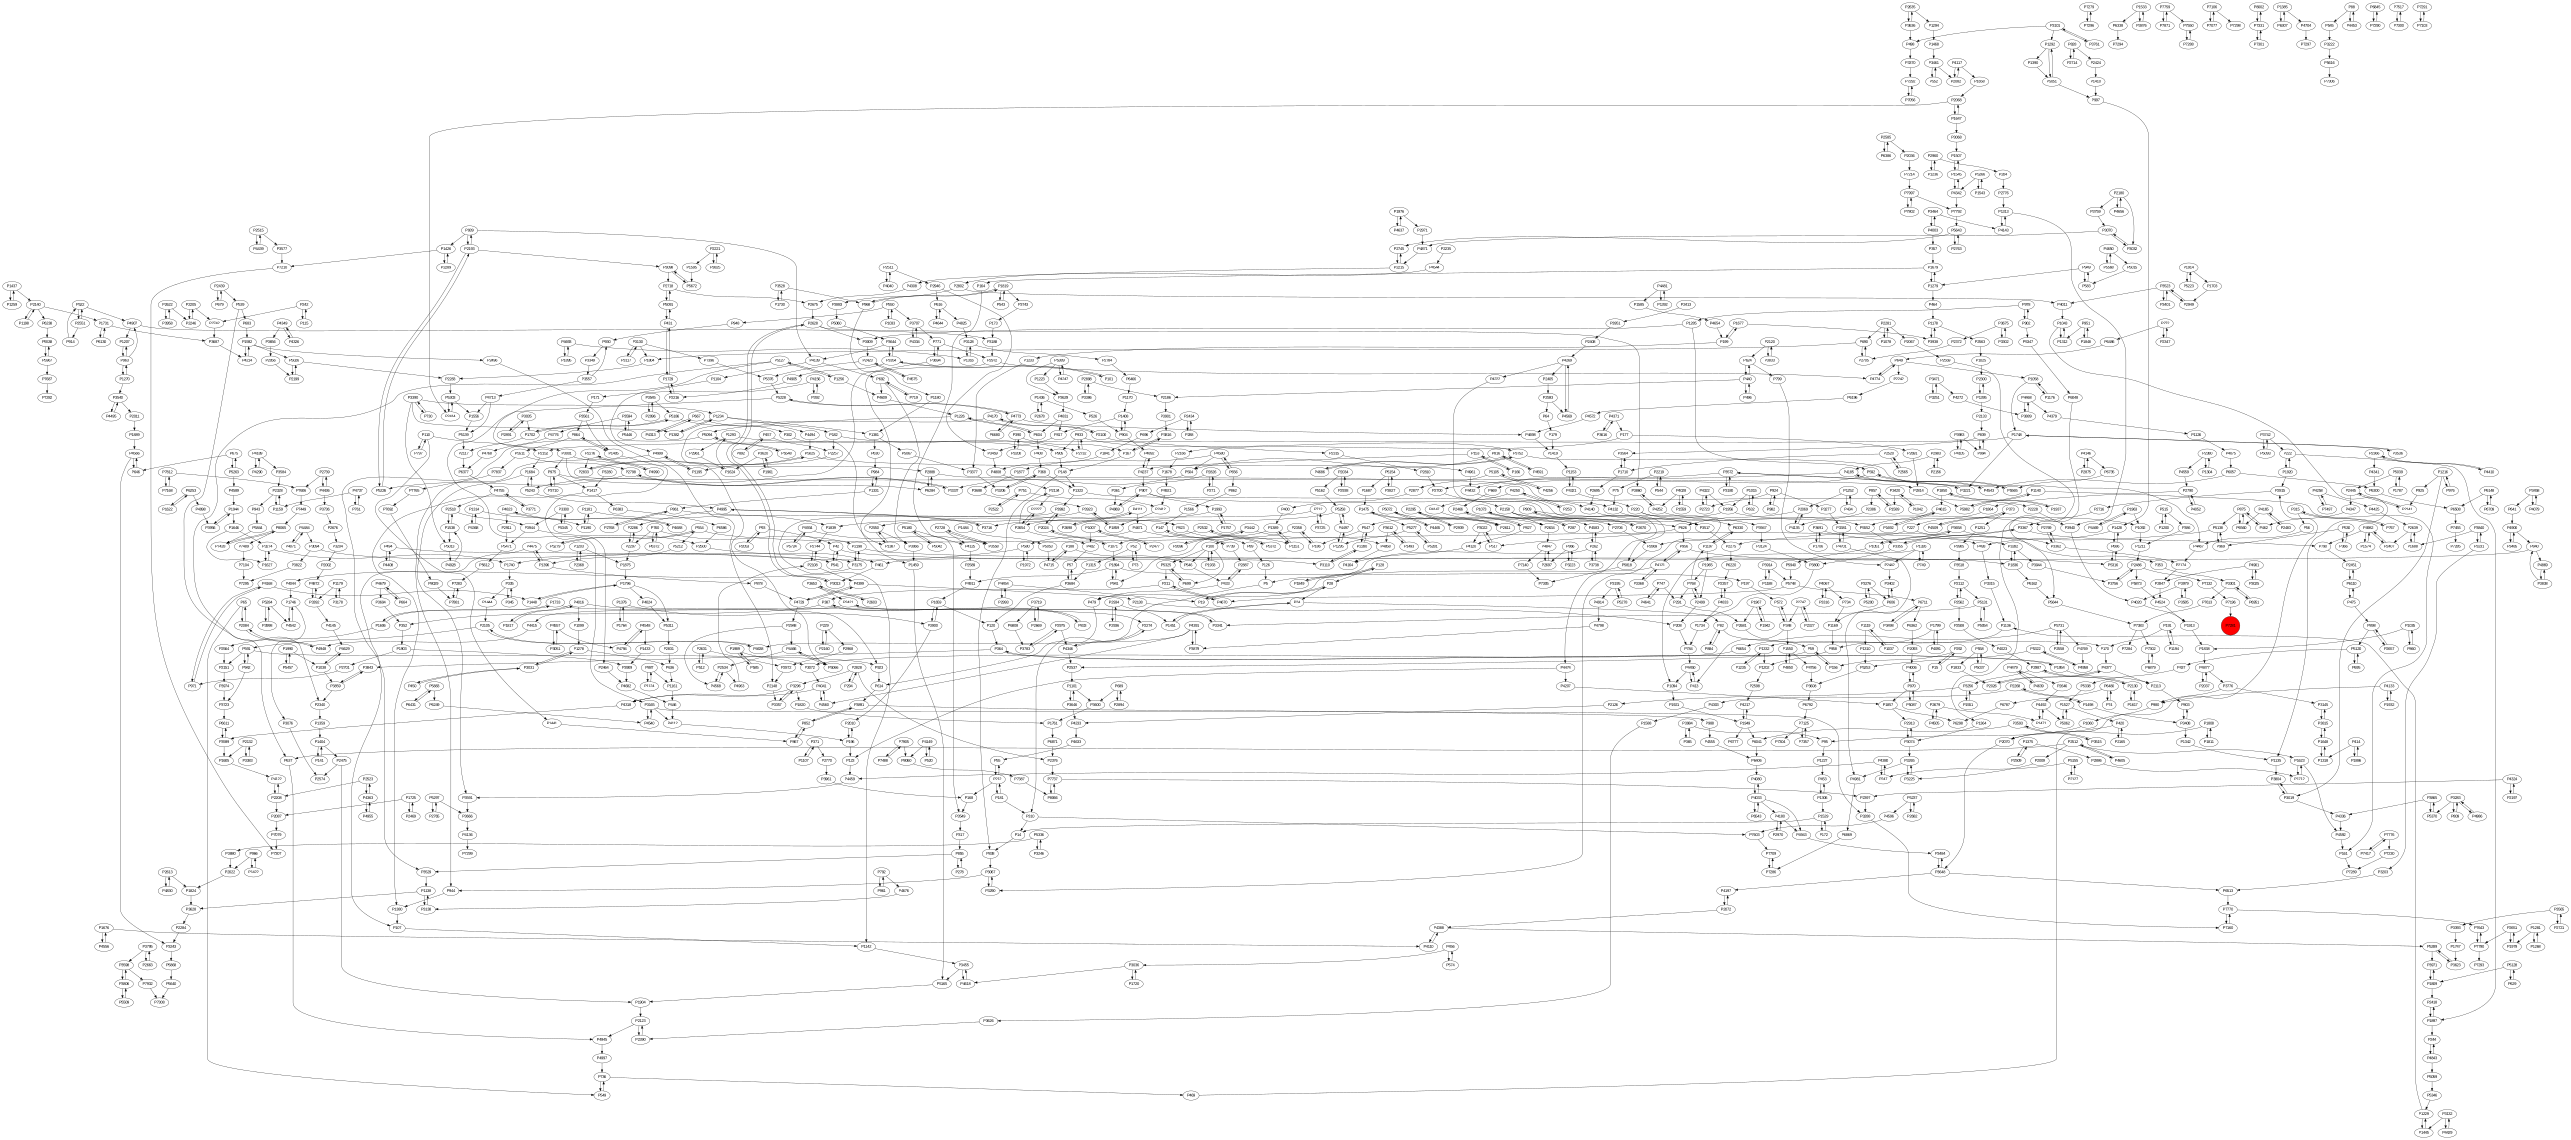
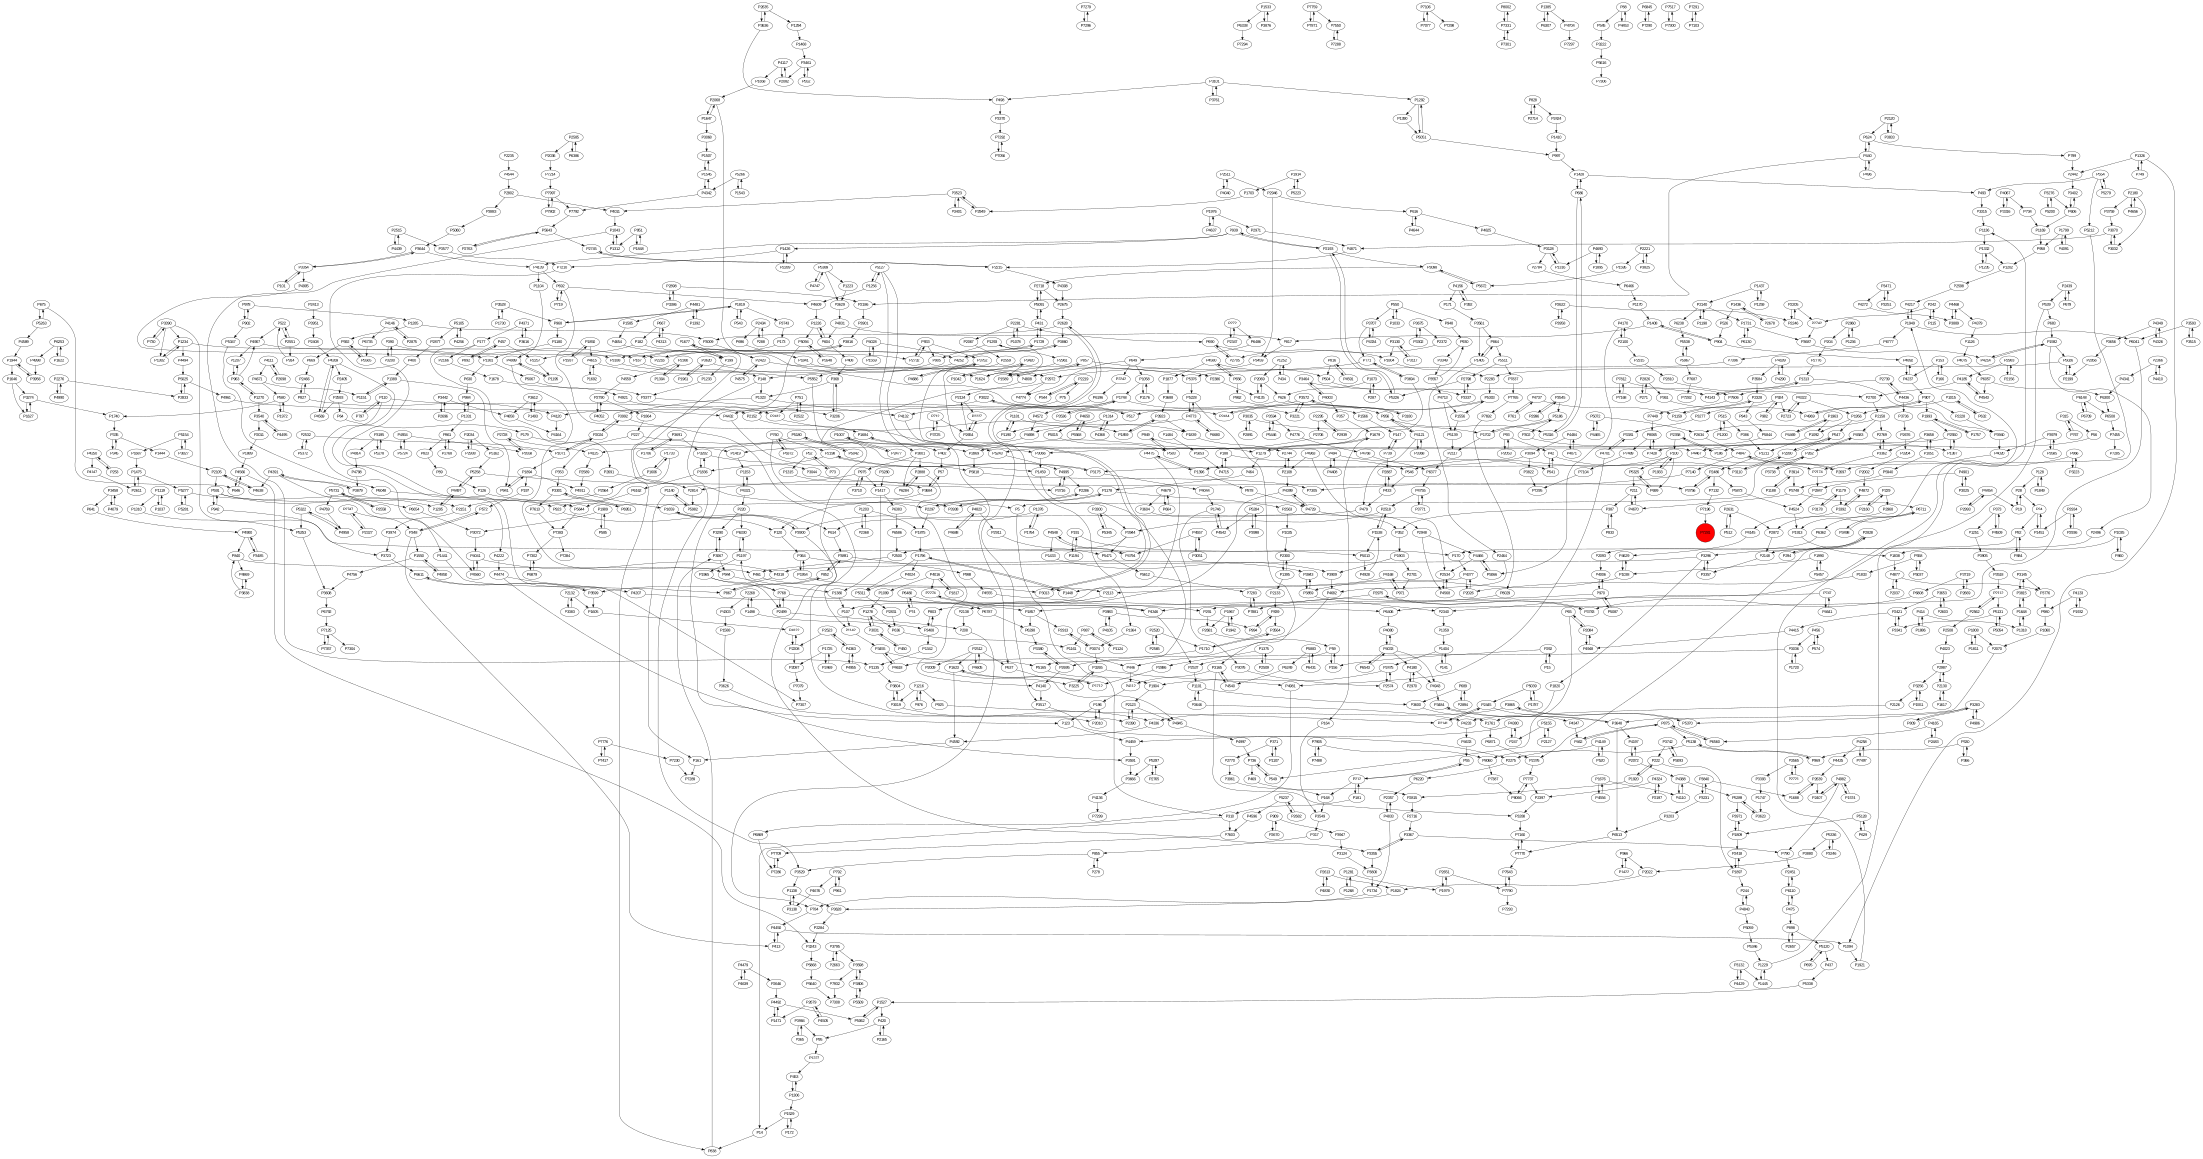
edge "P3130" -> "P7396": now "P6777" -> "P7396"
edge "P4774" -> "P649": removed
node "P3380": added
edge "P2534" -> "P4963": reversed
edge "P2574" -> "P2475": added
edge "P3776" -> "P3145": reversed
